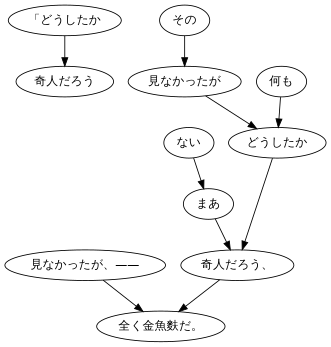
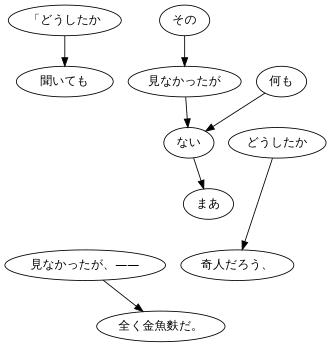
node "奇人だろう": label "奇人だろう" -> "聞いても"
edge "何も" -> "どうしたか": now "何も" -> "ない"
edge "見なかったが" -> "どうしたか": now "見なかったが" -> "ない"
edge "まあ" -> "奇人だろう、": removed
edge "奇人だろう、" -> "全く金魚麩だ。": removed
